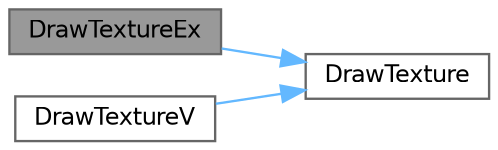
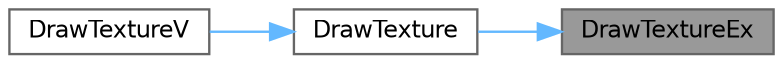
edge "DrawTextureEx" -> "DrawTexture": reversed
